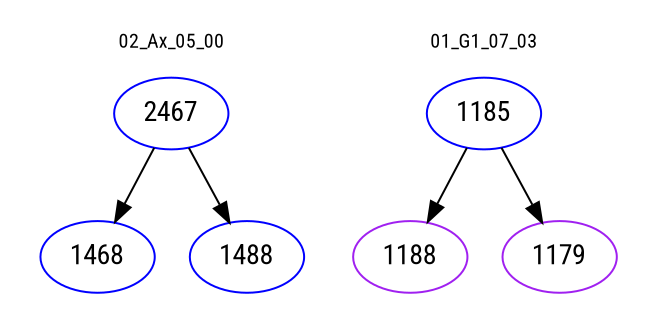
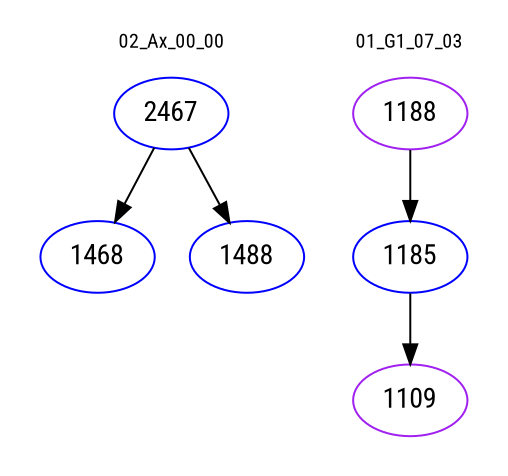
cluster "02_Ax_05_00": label "02_Ax_05_00" -> "02_Ax_00_00"
edge "1185" -> "1188": reversed
node "1179": label "1179" -> "1109"
